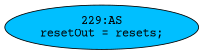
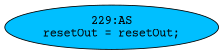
node "229:AS resetOut = resets;": label "229:AS resetOut = resets;" -> "229:AS resetOut = resetOut;"
